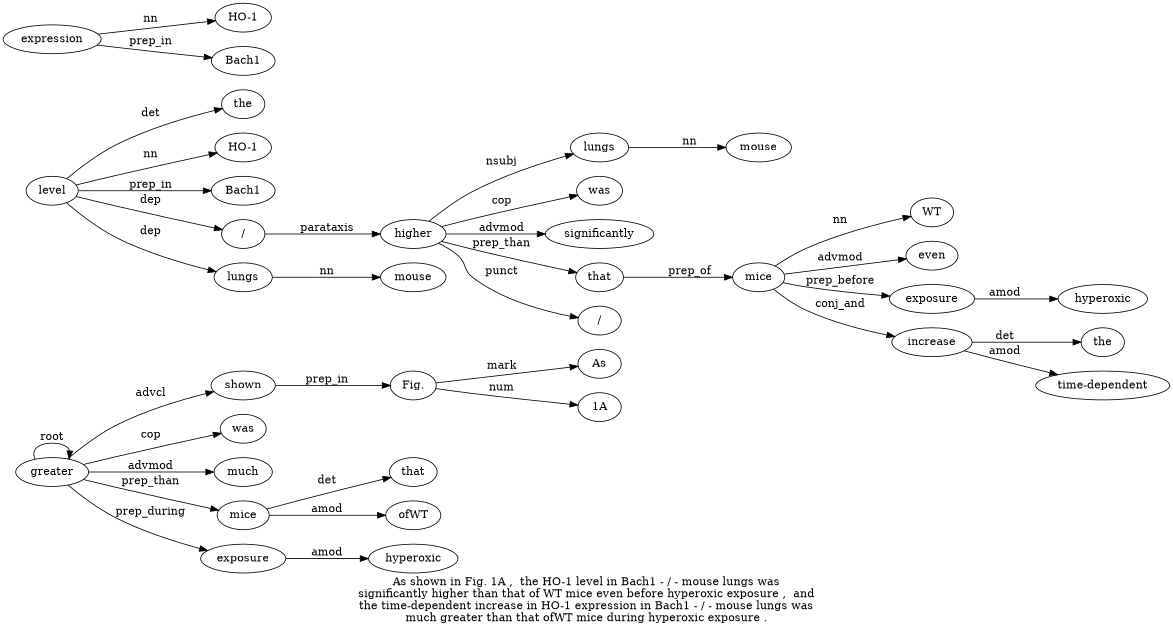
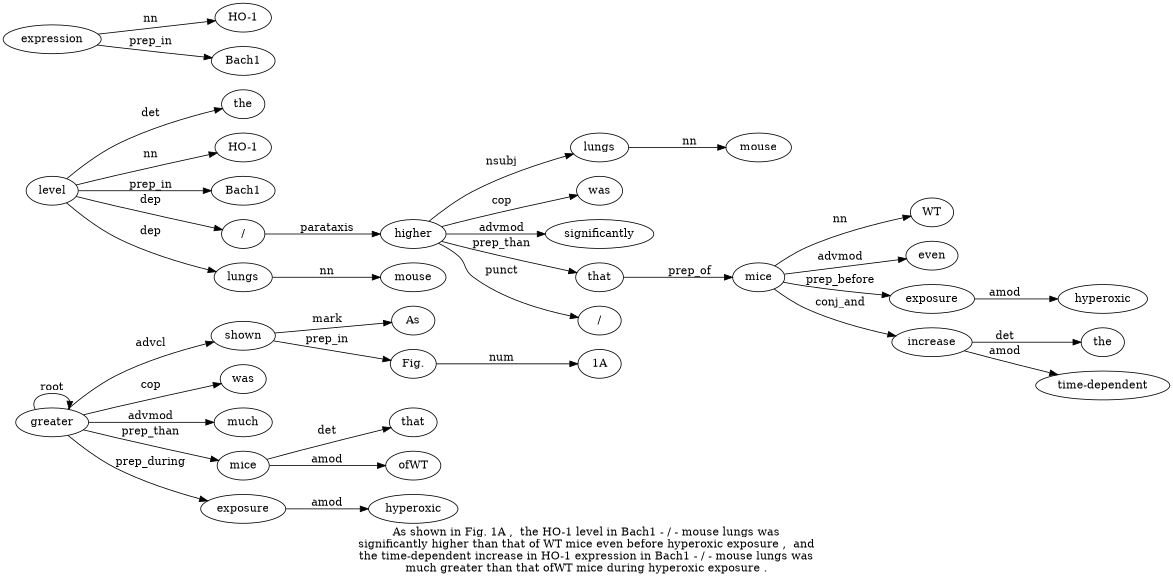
edge "Fig." -> "As": now "shown" -> "As"
